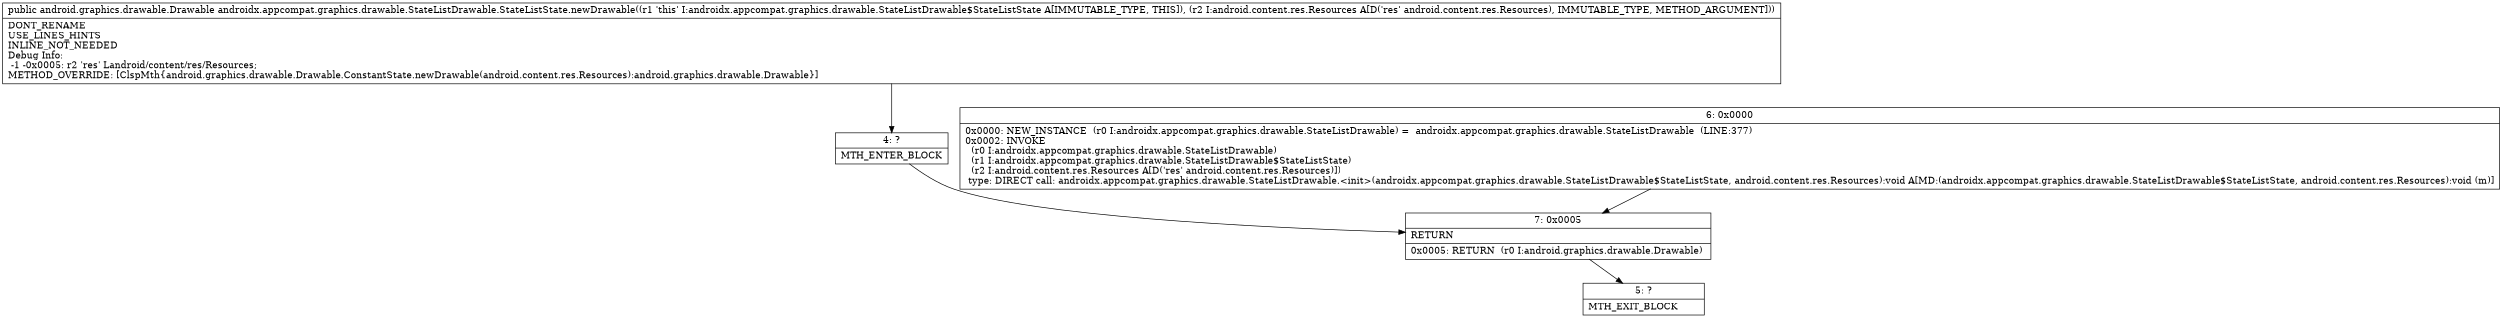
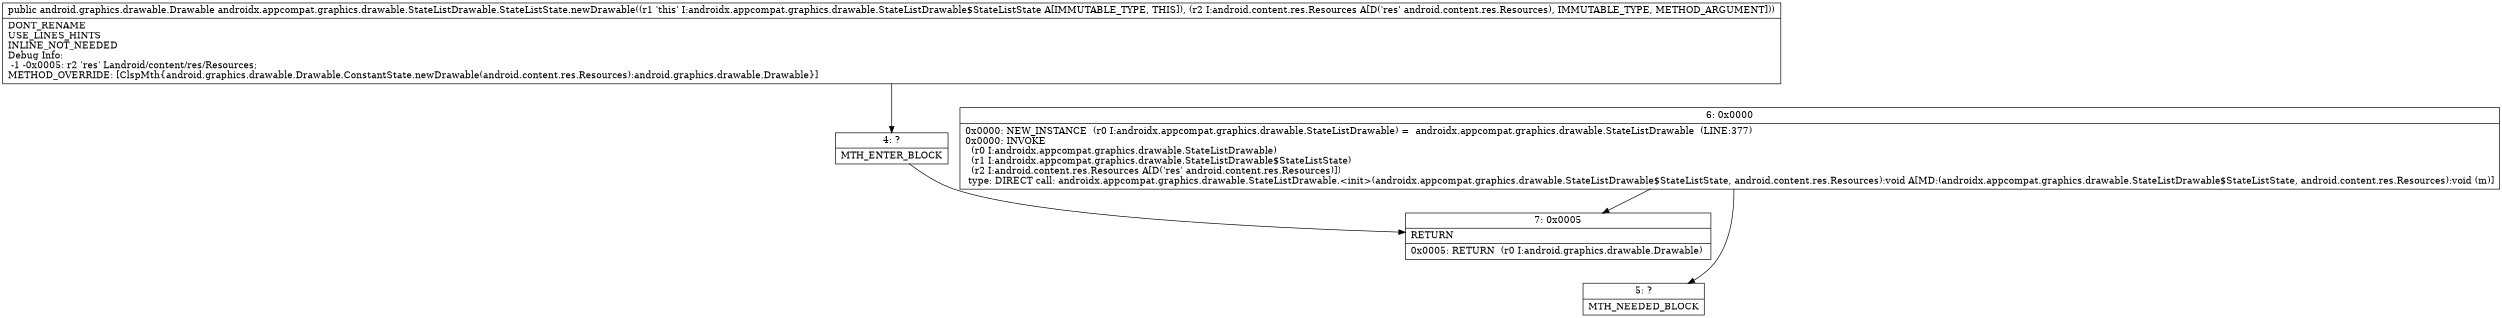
node "6: 0x0000": text "0x0002: INVOKE" -> "0x0000: INVOKE"
edge "7: 0x0005" -> "5: ?": now "6: 0x0000" -> "5: ?"
node "5: ?": text "MTH_EXIT_BLOCK" -> "MTH_NEEDED_BLOCK"
